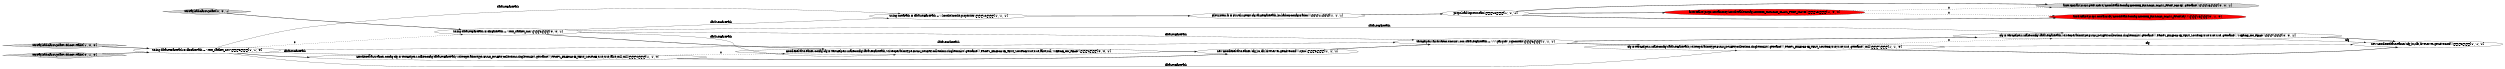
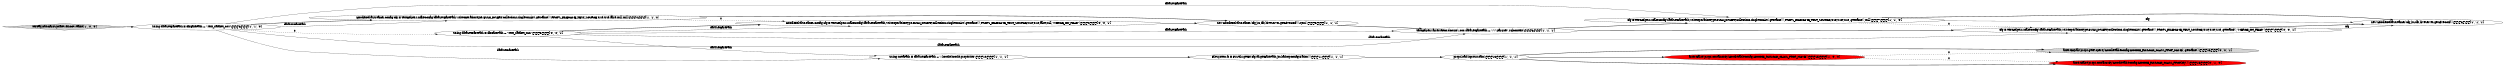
node "testPayloadClassUpdate['0', '0', '1']": removed
node "testPayloadClassUpdateWithCOWTable['0', '1', '0']": removed
